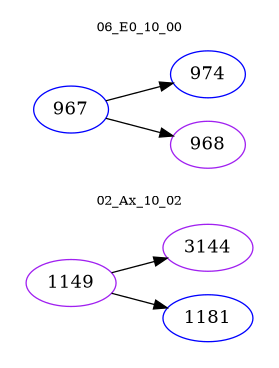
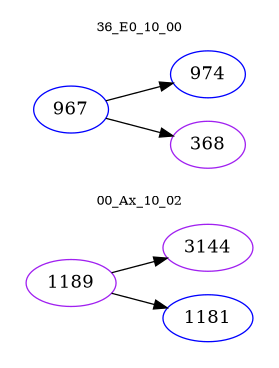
cluster "06_E0_10_00": label "06_E0_10_00" -> "36_E0_10_00"
node "968": label "968" -> "368"
cluster "02_Ax_10_02": label "02_Ax_10_02" -> "00_Ax_10_02"
node "1149": label "1149" -> "1189"
